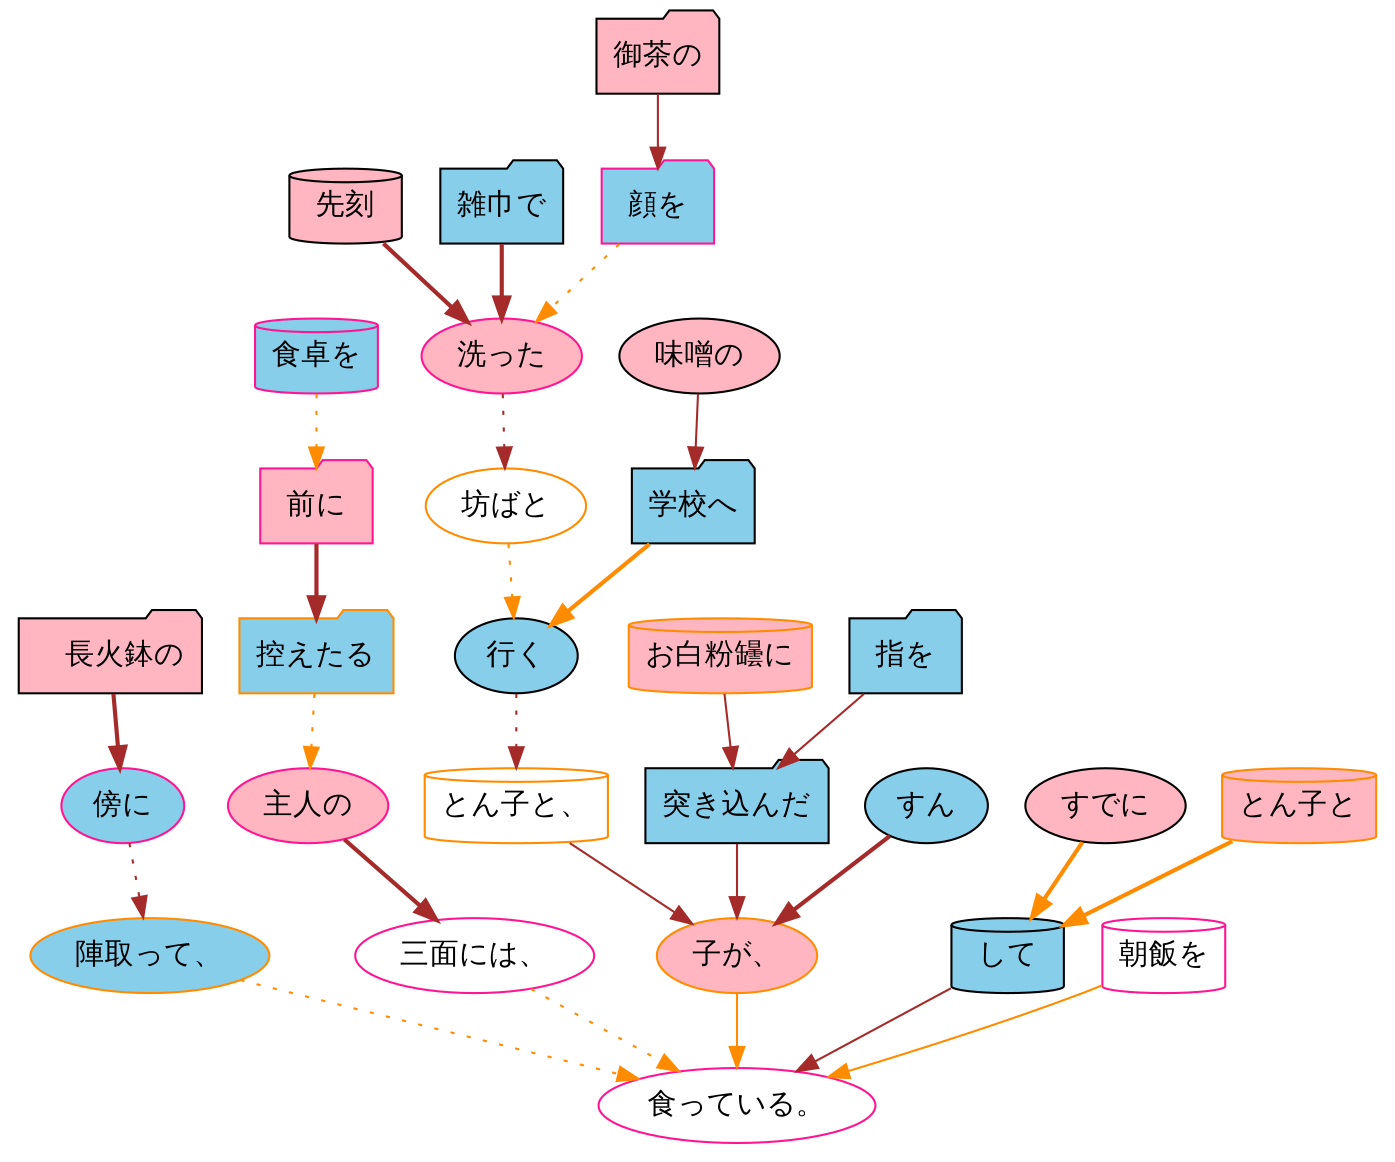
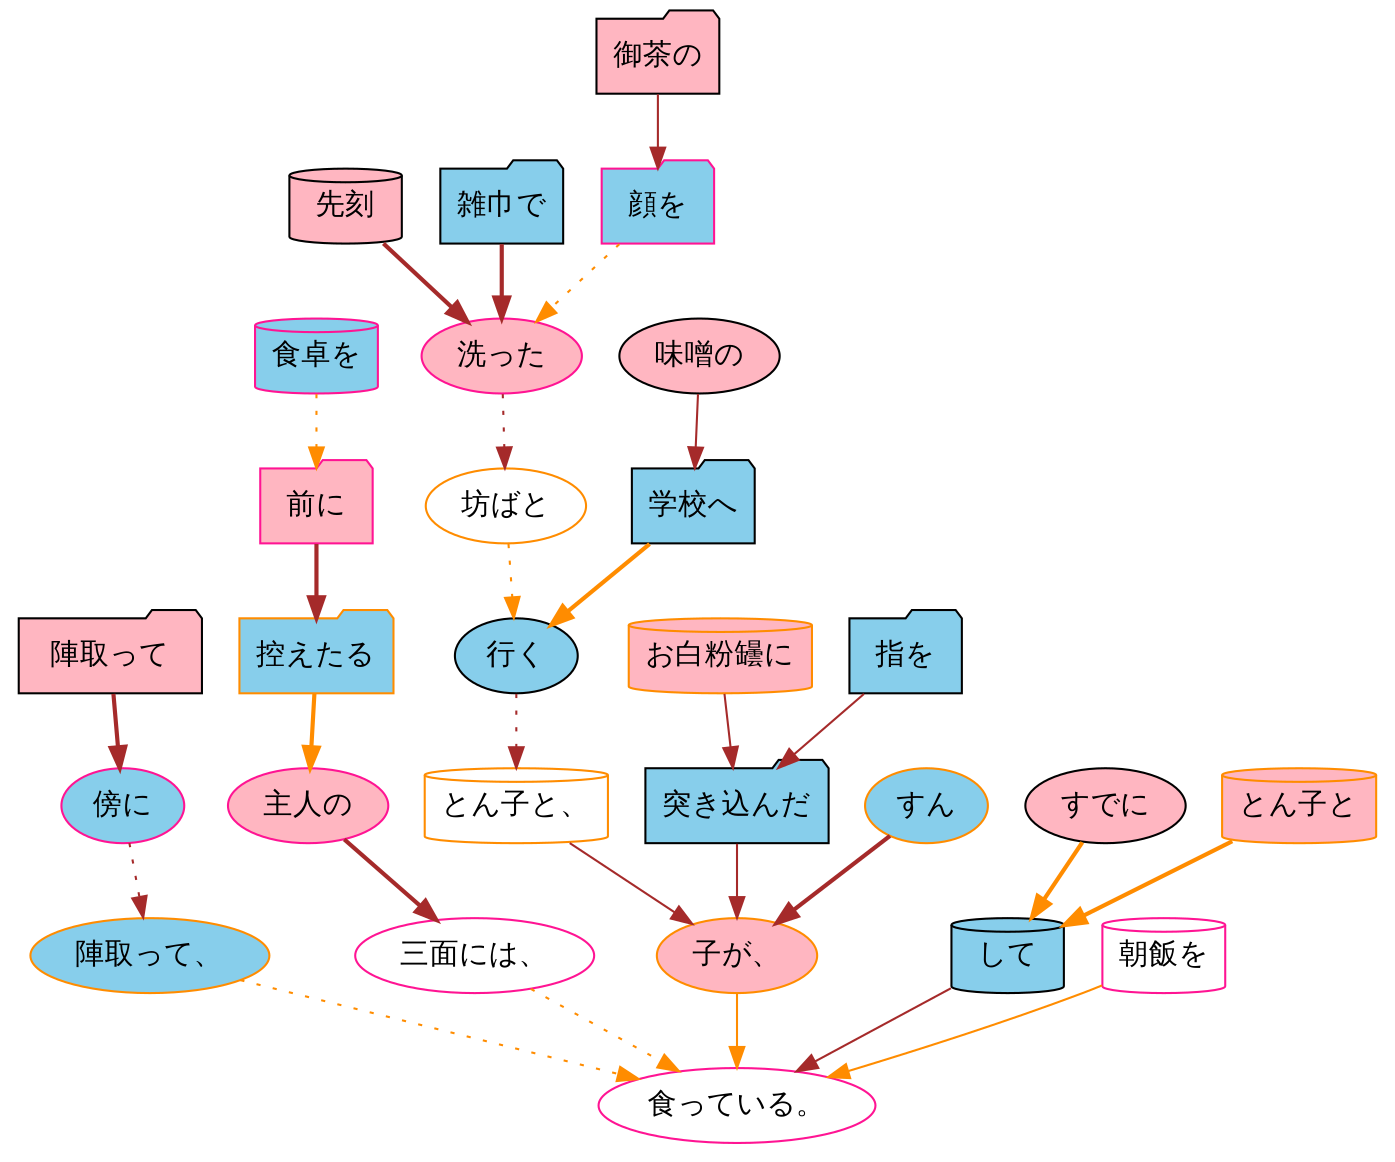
node "長火鉢の": label "長火鉢の" -> "陣取って"
edge "控えたる" -> "主人の": style dotted -> bold
node "すん": color black -> darkorange
